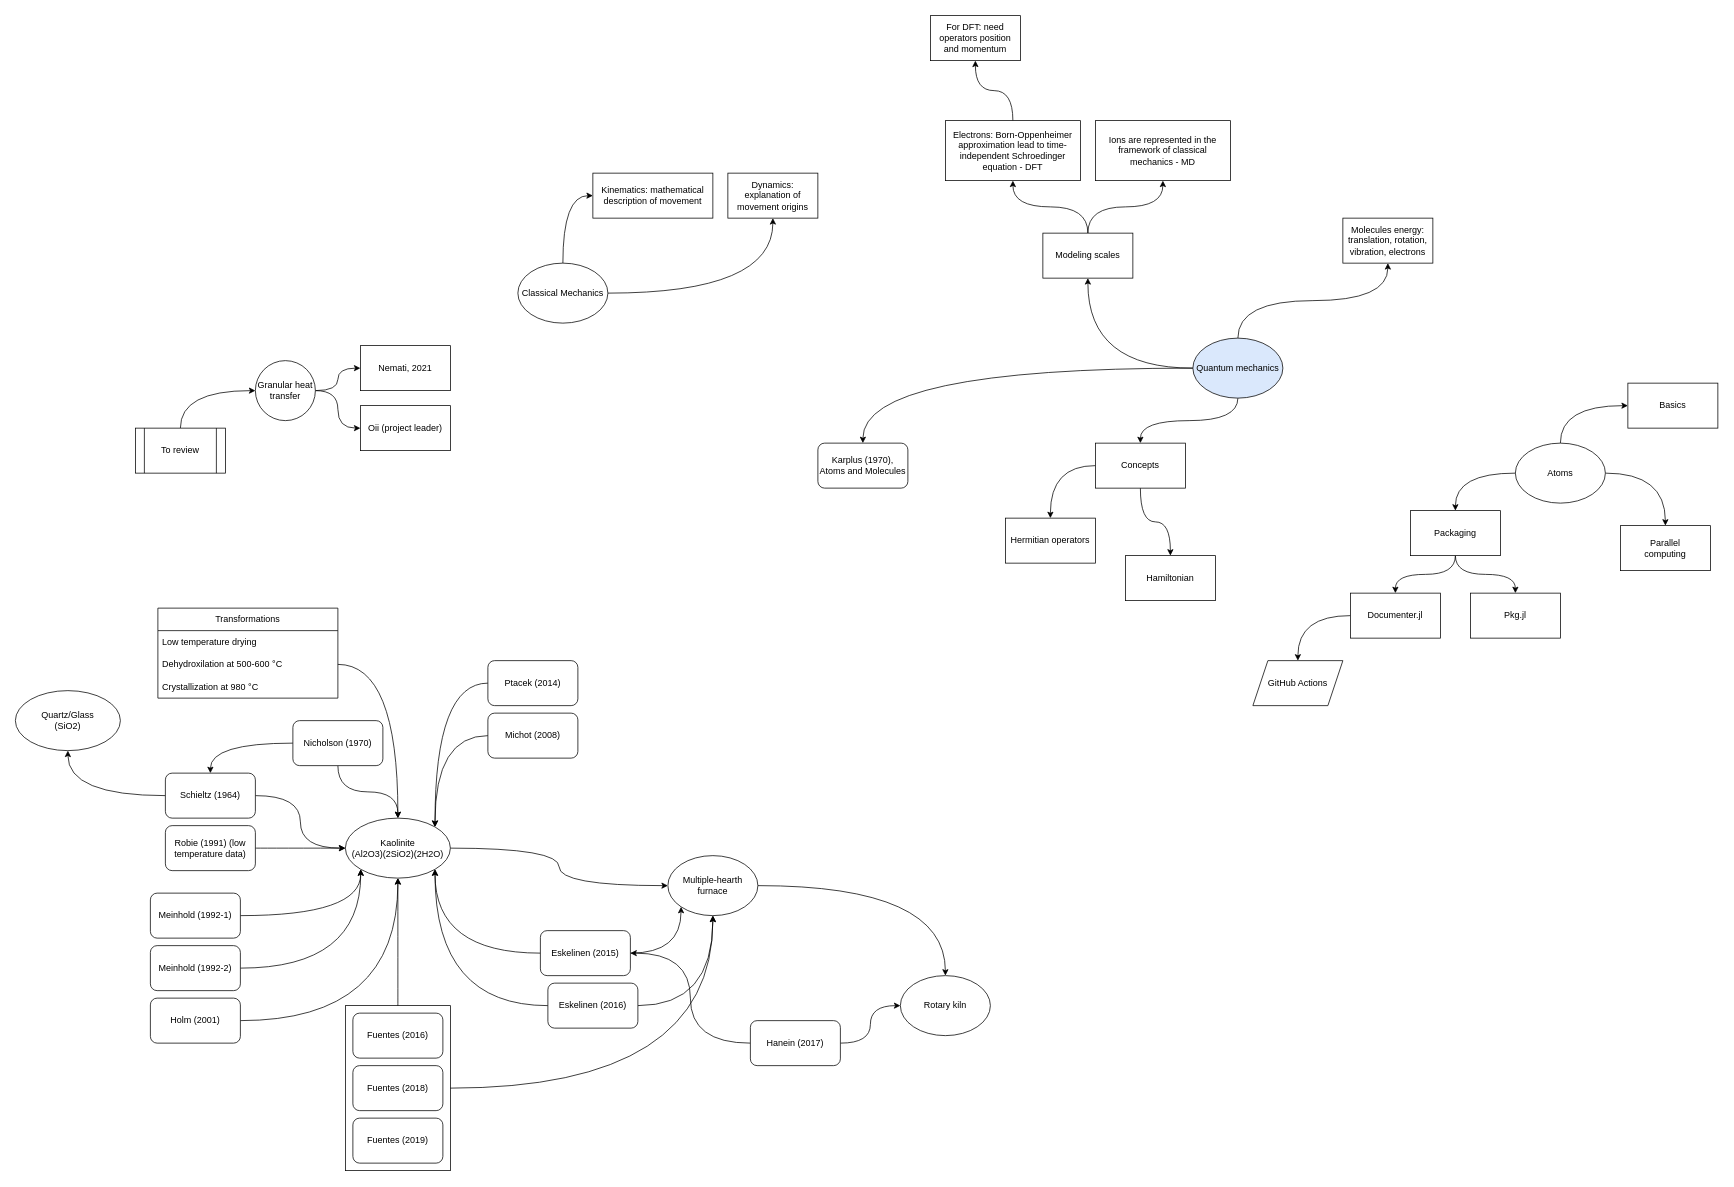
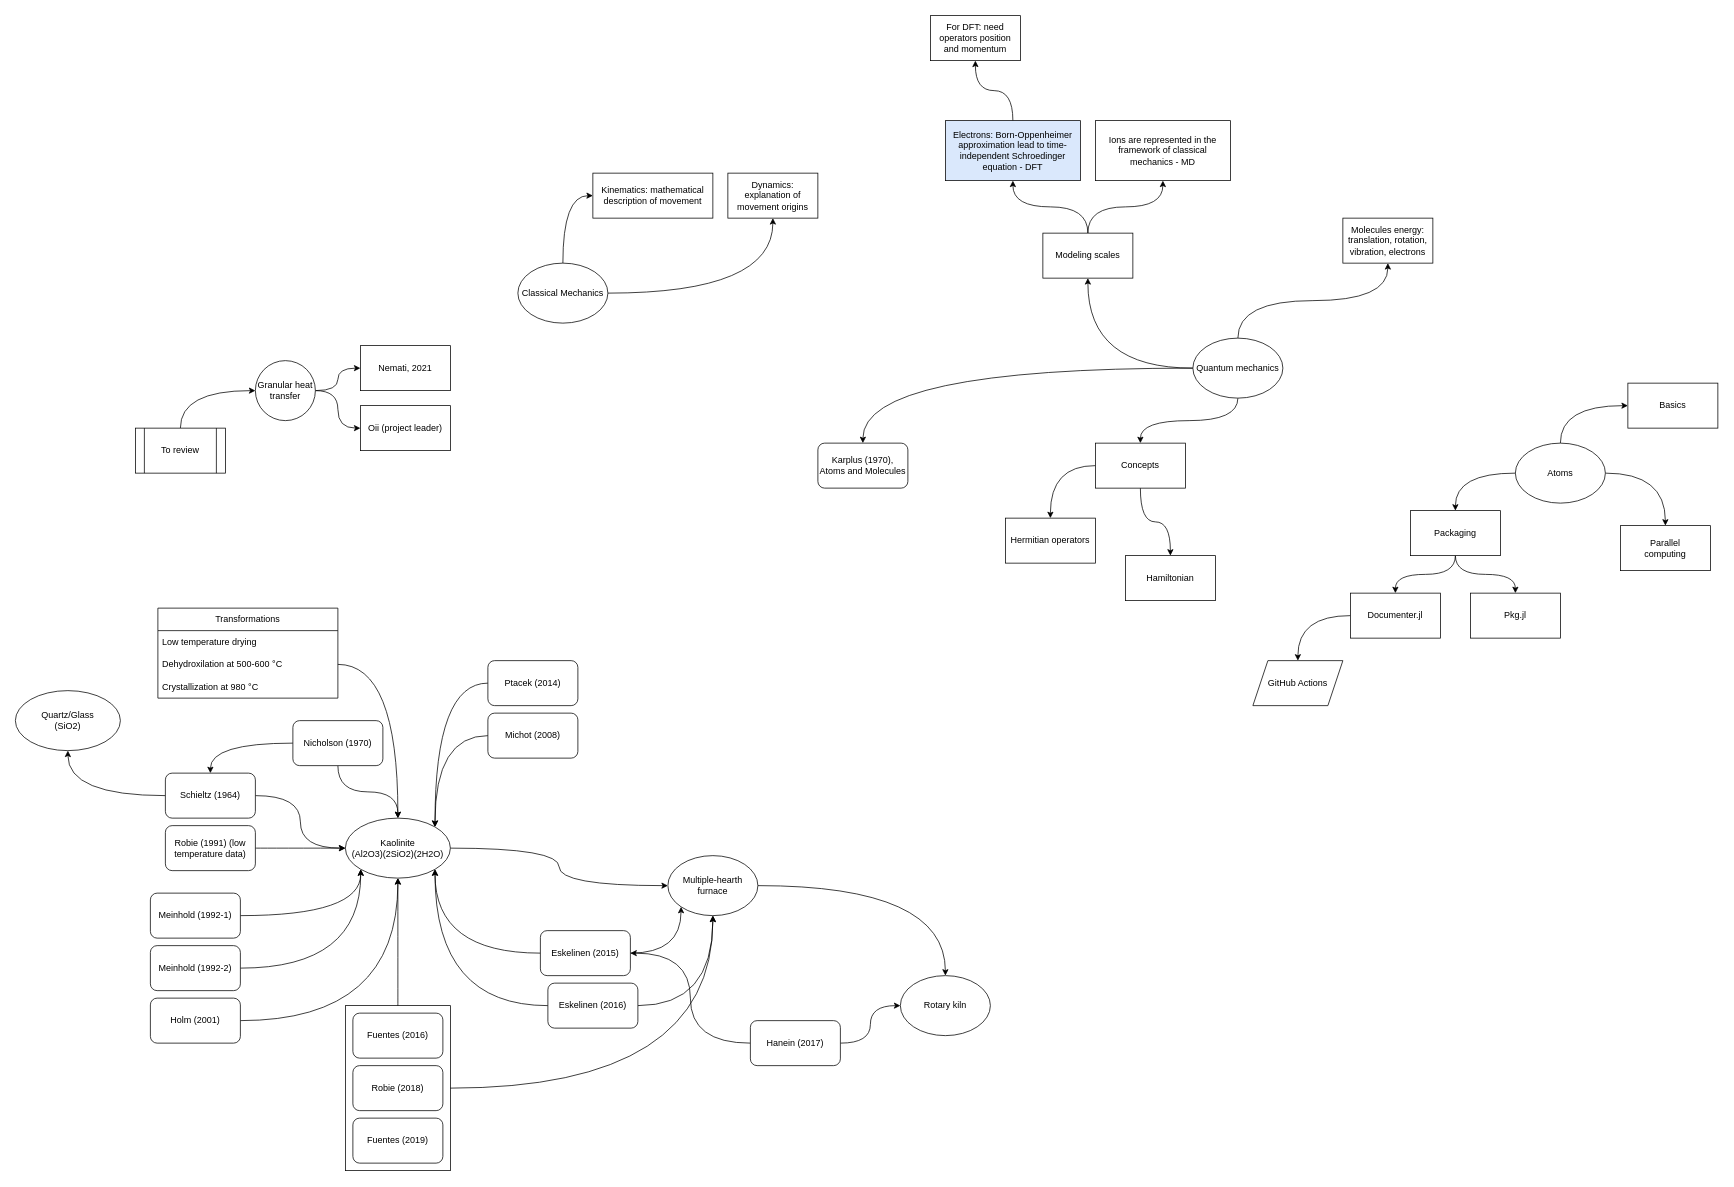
node "Electrons: Born-Oppenheimer approximation lead to time-independent Schroedinger equation - DFT": fillcolor #ffffff -> #dae8fc
node "Quantum mechanics": fillcolor #dae8fc -> #ffffff
node "Fuentes (2018)": label "Fuentes (2018)" -> "Robie (2018)"
